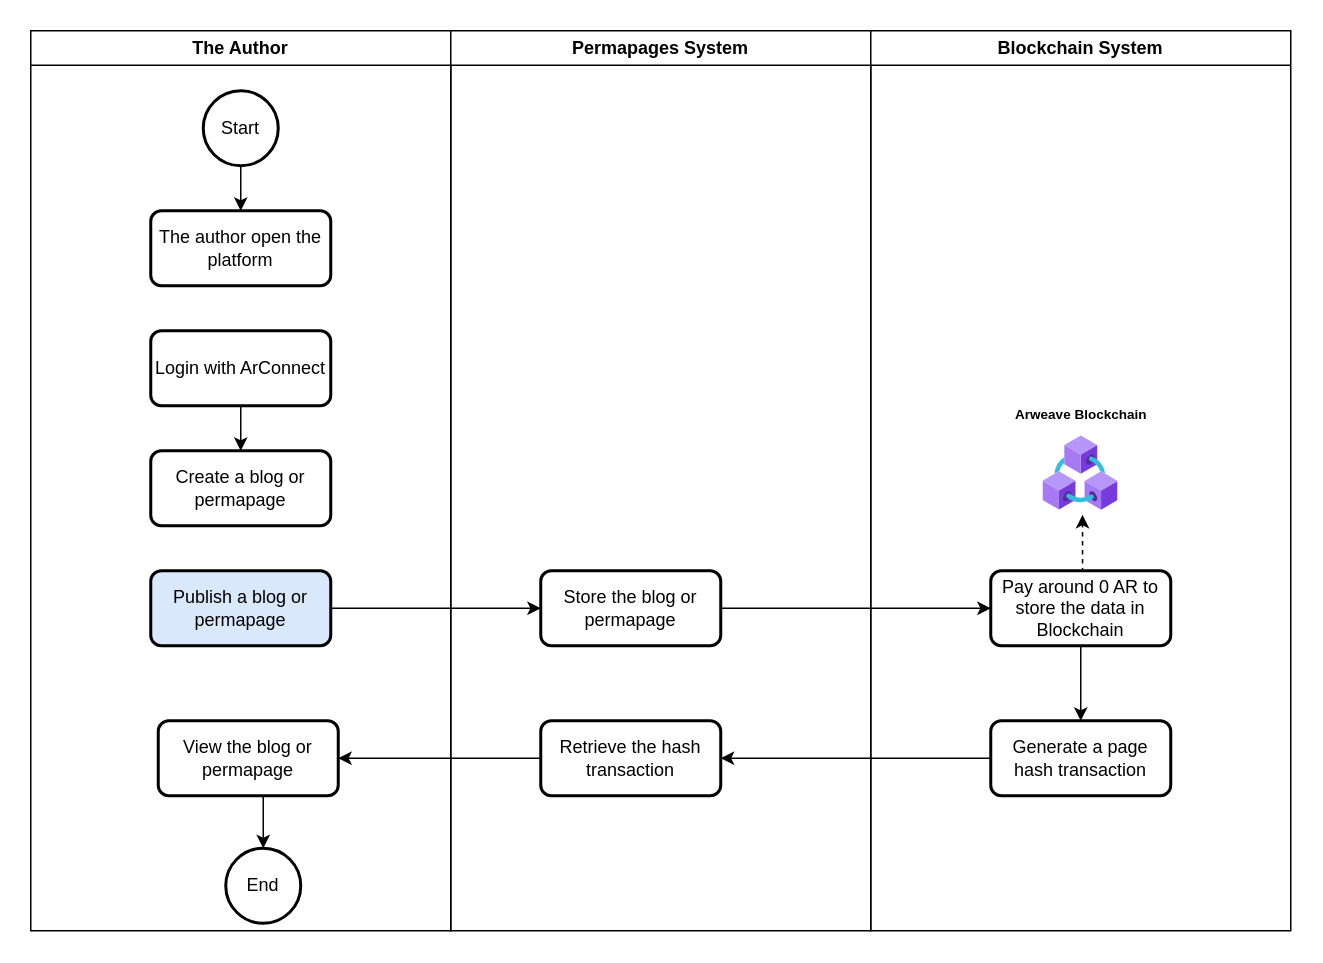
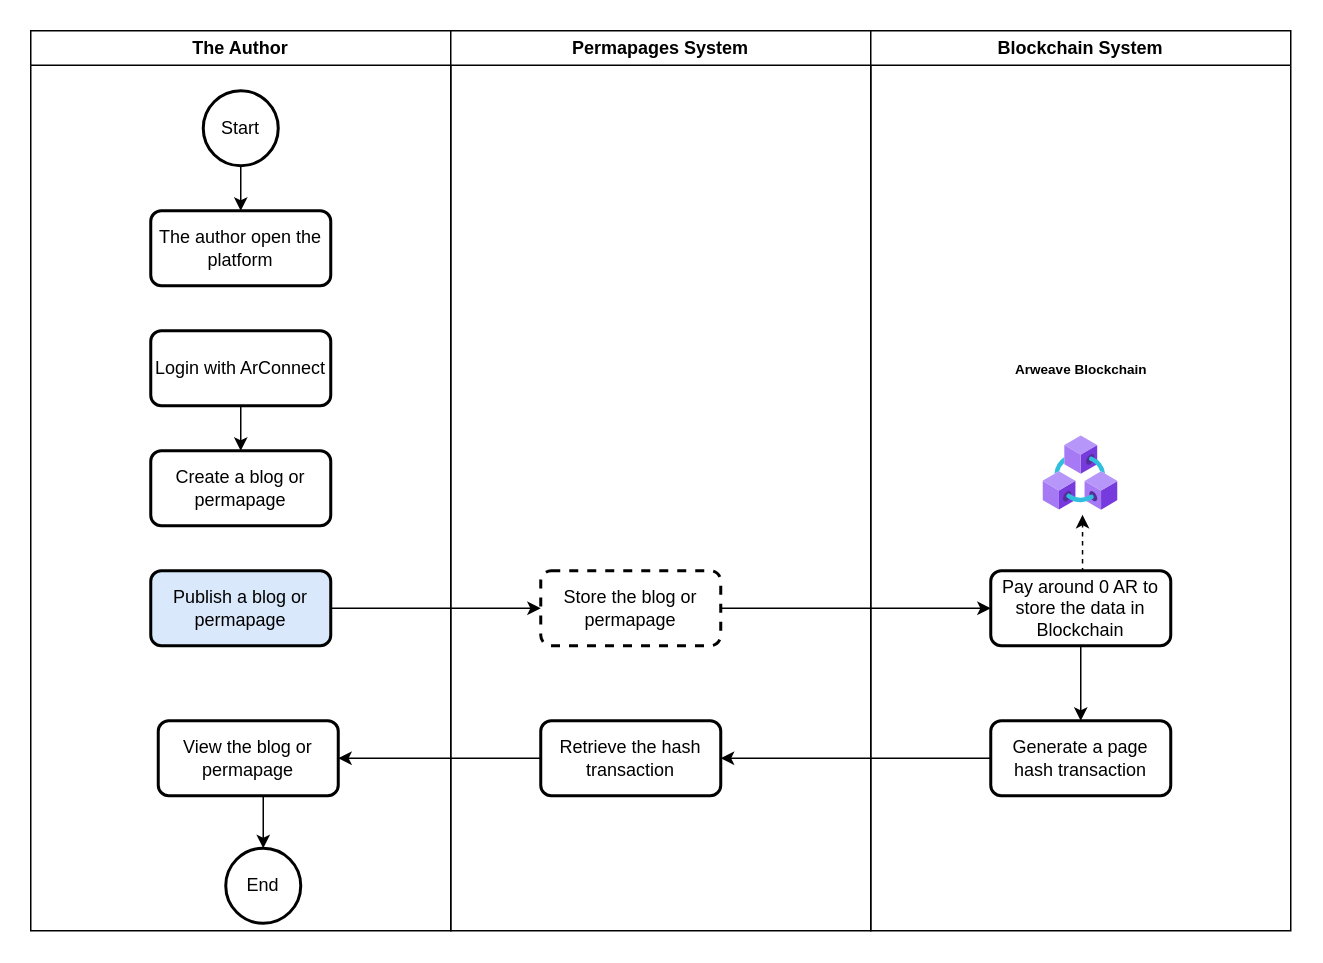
node "Arweave Blockchain": moved (1081, 413) -> (1081, 368)
node "Store the blog or permapage": style solid -> dashed
